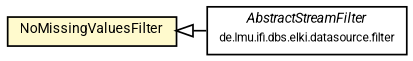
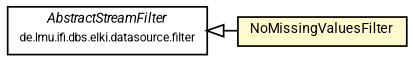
edge "AbstractStreamFilter" -> "NoMissingValuesFilter": reversed
